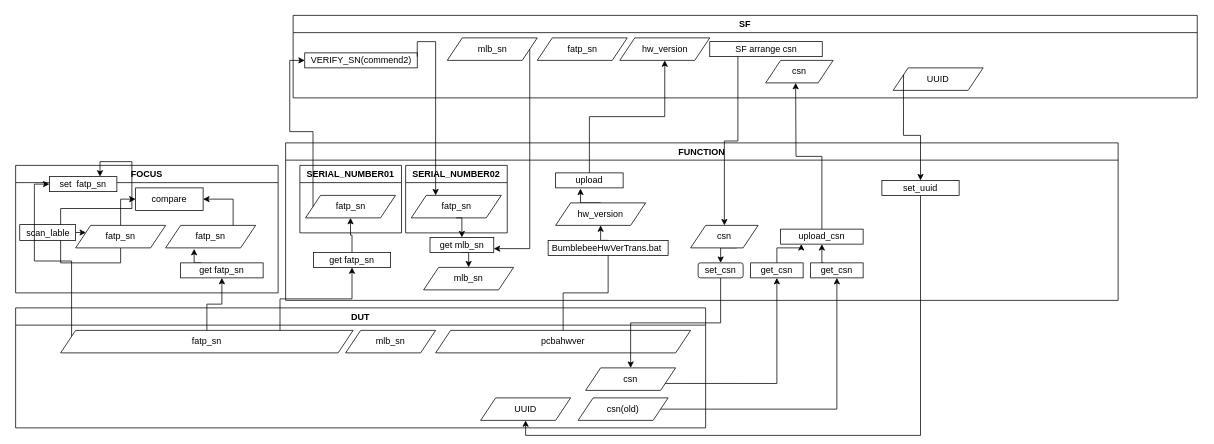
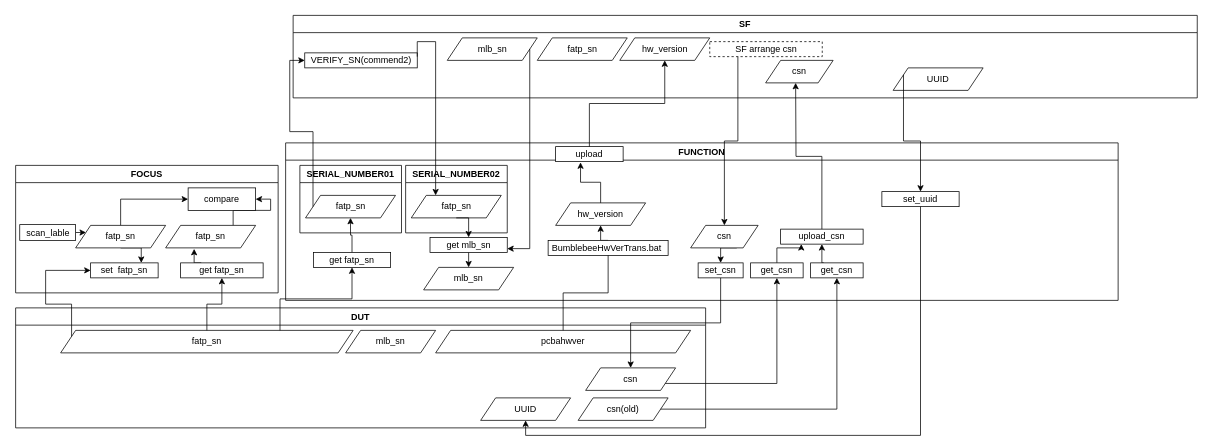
node "SF arrange csn": style solid -> dashed
node "upload": moved (589, 180) -> (589, 154)
node "set fatp_sn": moved (83, 184) -> (124, 270)
node "set_uuid": moved (920, 188) -> (920, 199)
node "compare": moved (169, 199) -> (222, 199)
node "get mlb_sn": size 64x15 -> 77x15
node "set_csn": shape rounded rectangle -> rectangle
